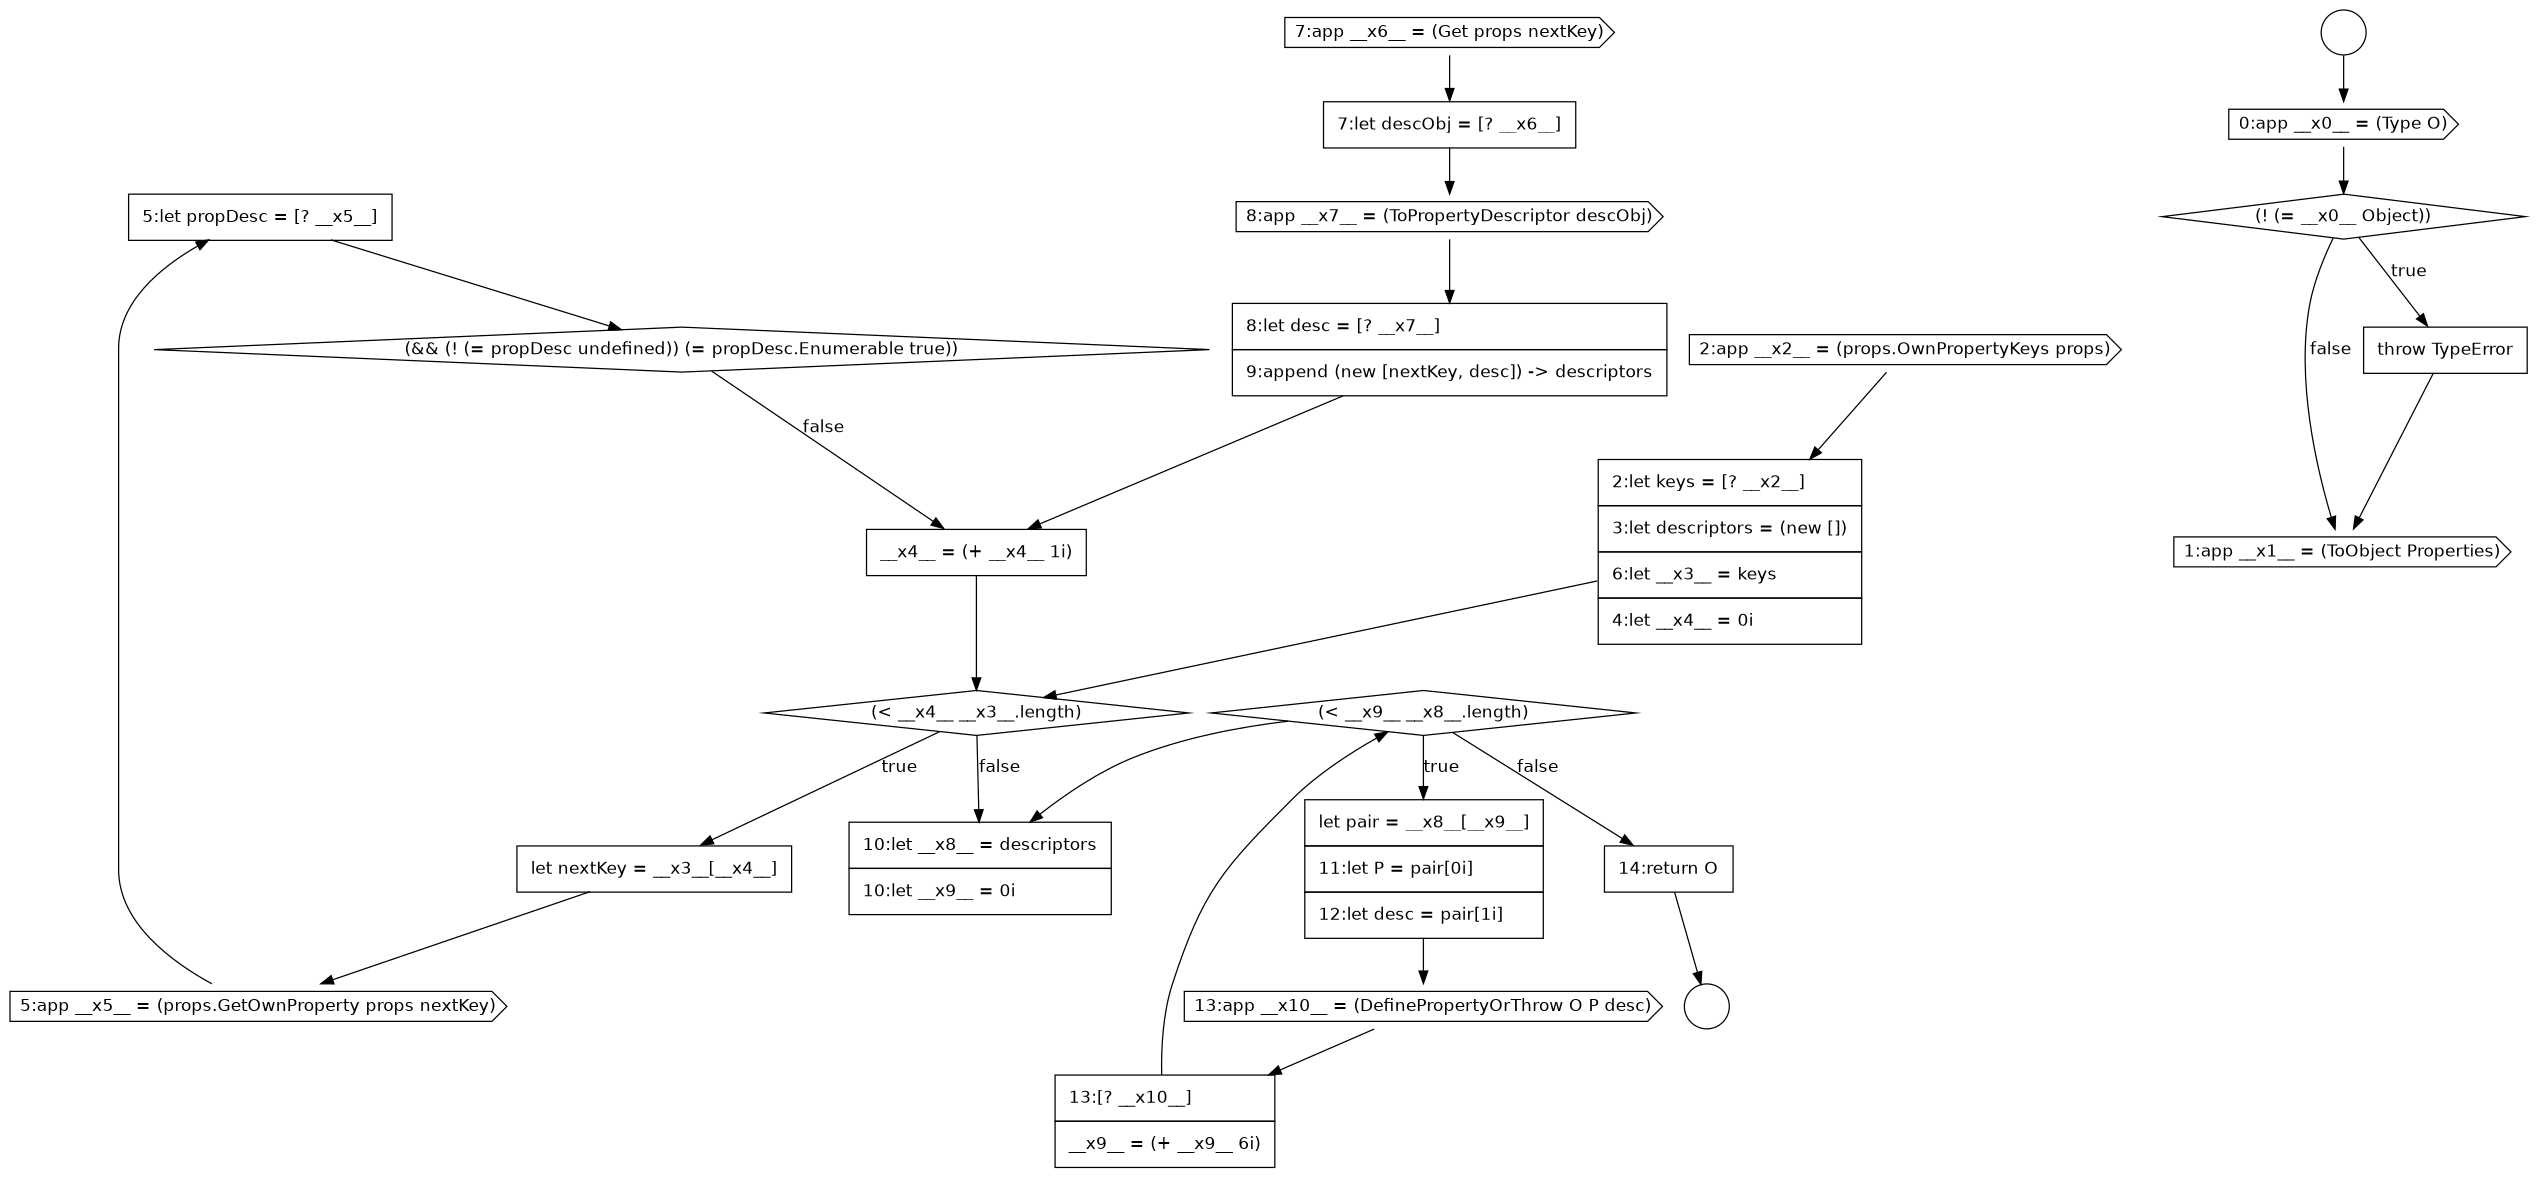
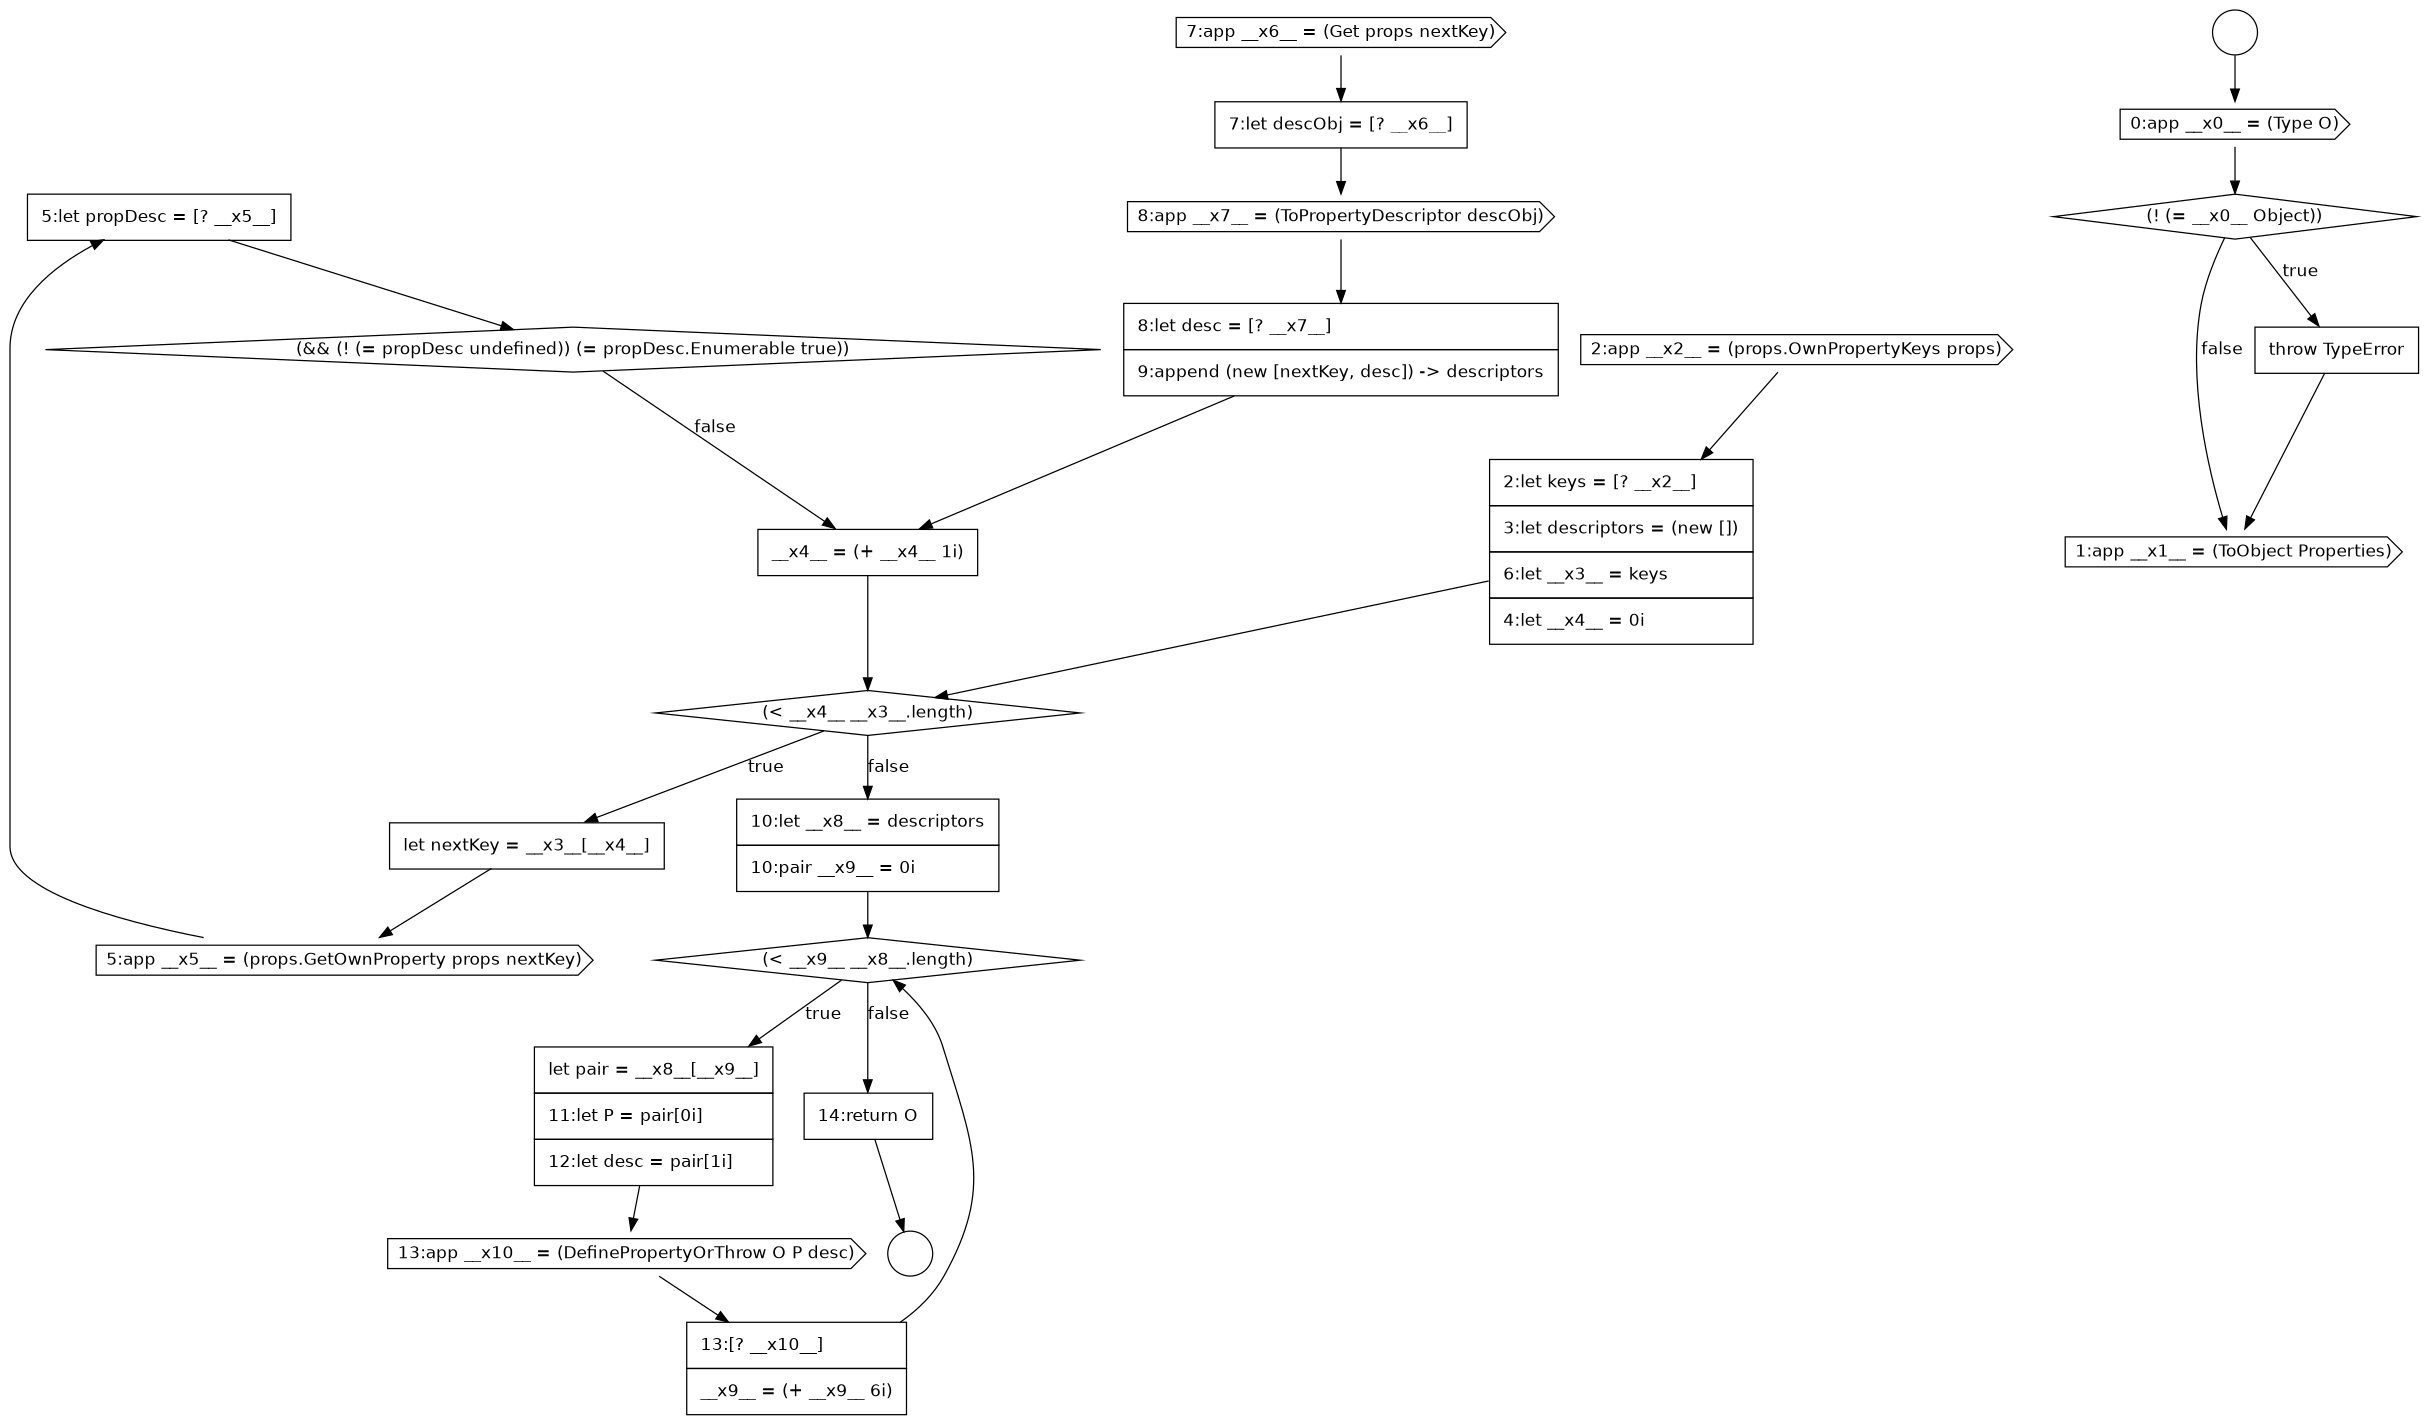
edge "(< __x9__ __x8__.length)" -> "10:let __x8__ = descriptors": reversed
node "10:let __x8__ = descriptors": text "10:let __x9__ = 0i" -> "10:pair __x9__ = 0i"
